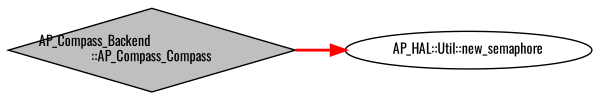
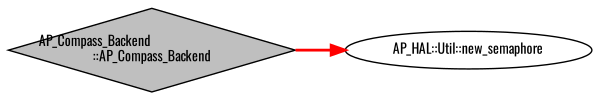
node "AP_Compass_Backend ::AP_Compass_Compass": label "AP_Compass_Backend ::AP_Compass_Compass" -> "AP_Compass_Backend ::AP_Compass_Backend"
